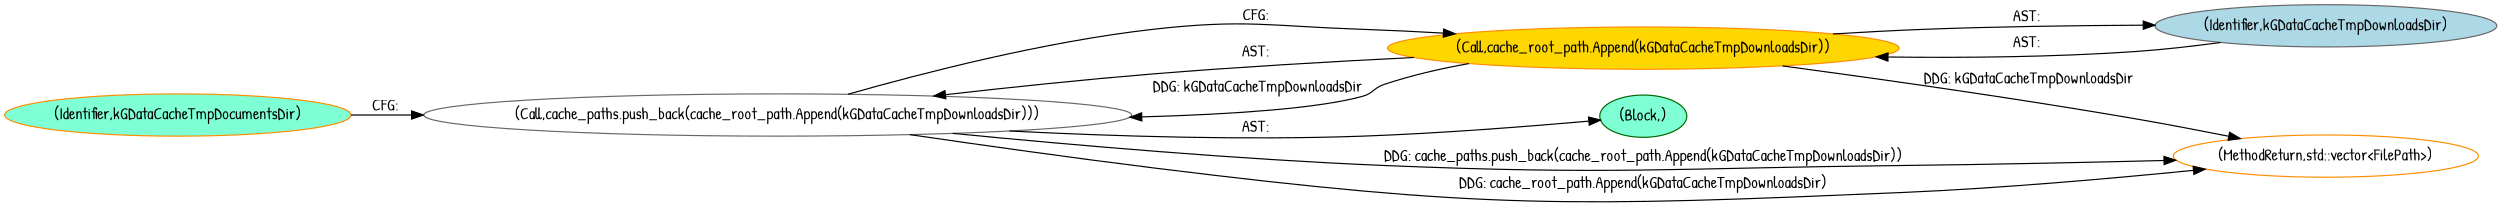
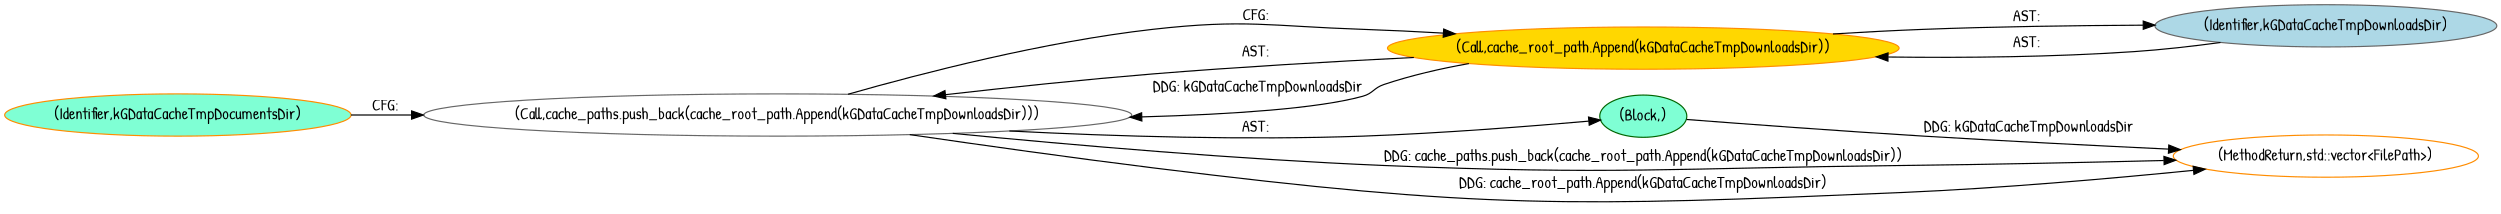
edge "(Call,cache_root_path.Append(kGDataCacheTmpDownloadsDir))" -> "(MethodReturn,std::vector<FilePath>)": now "(Block,)" -> "(MethodReturn,std::vector<FilePath>)"
